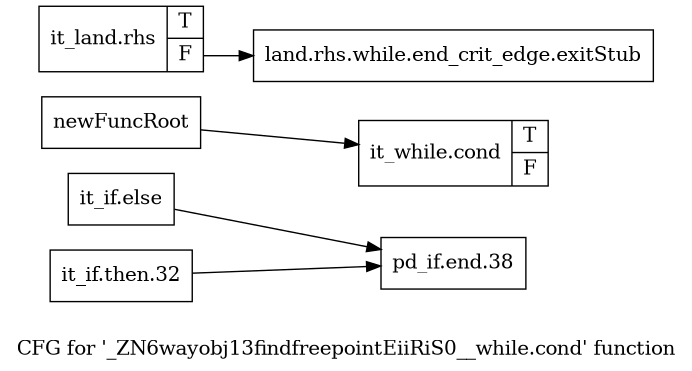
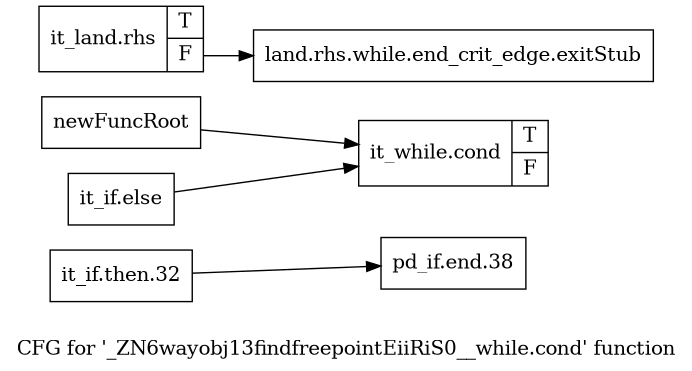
edge "it_if.else" -> "pd_if.end.38": now "it_if.else" -> "it_while.cond"
